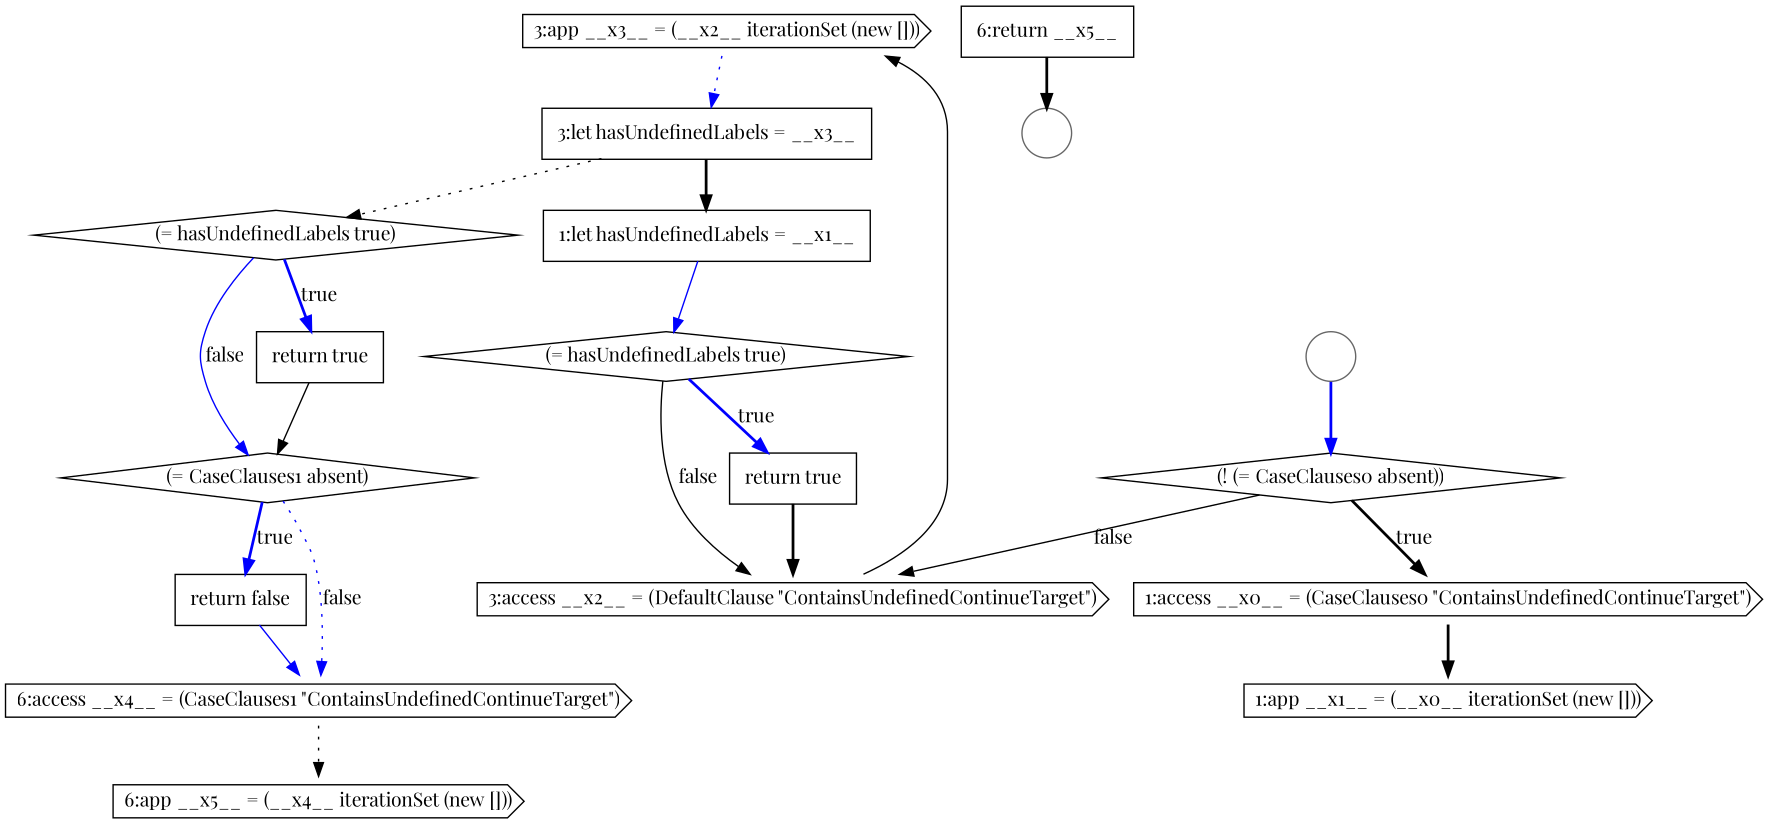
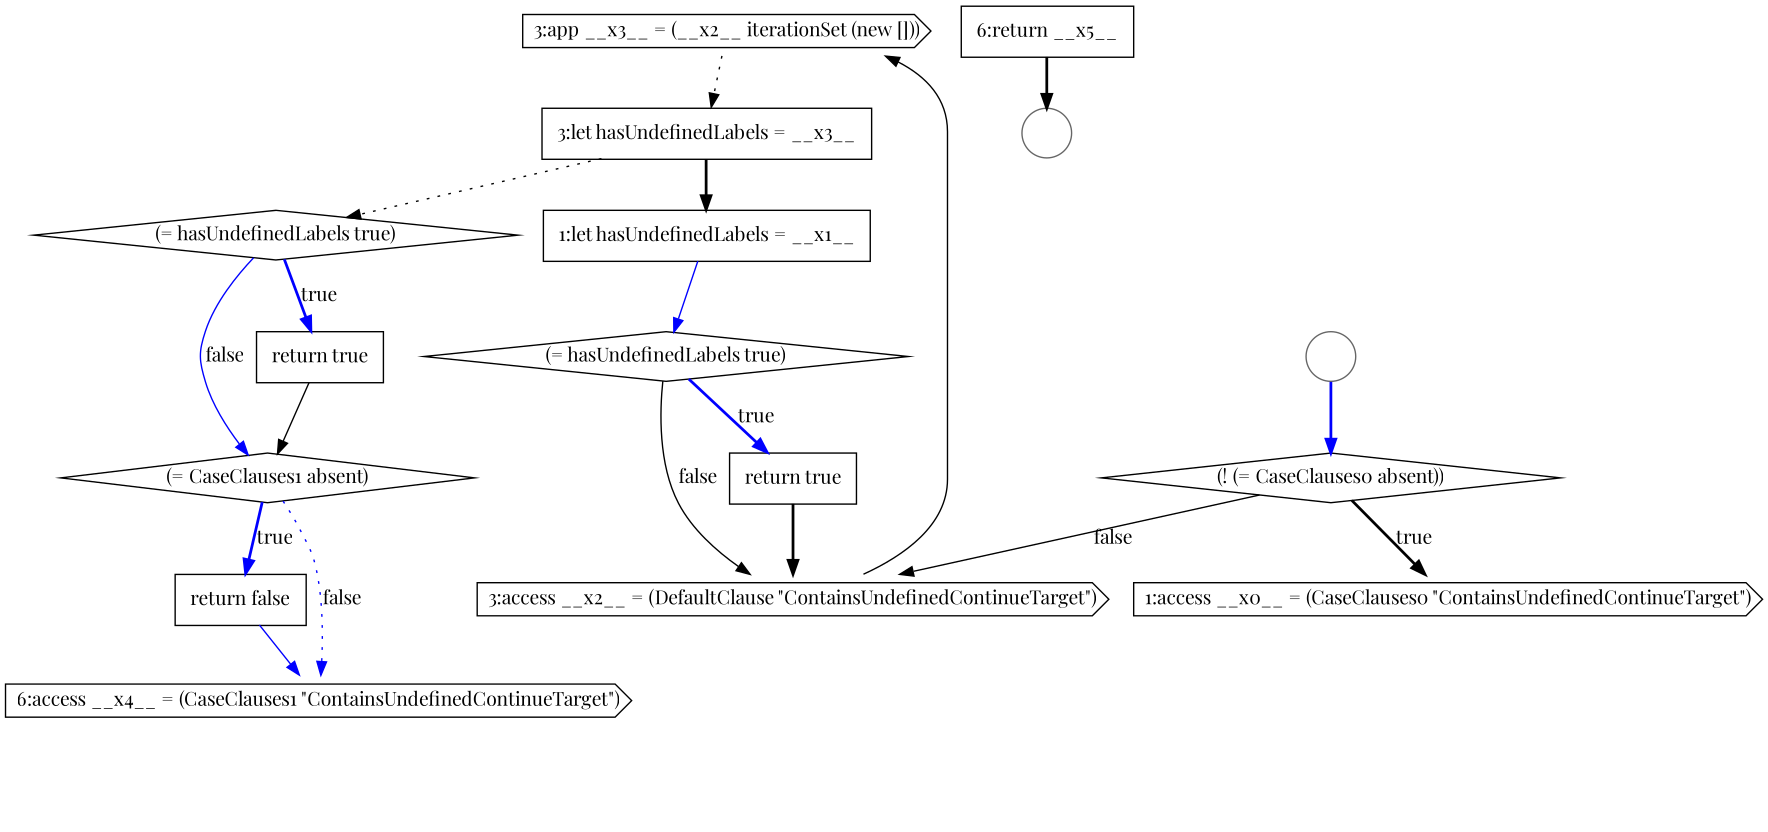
edge "3:app __x3__ = (__x2__ iterationSet (new []))" -> "3:let hasUndefinedLabels = __x3__": color blue -> black
node "1:app __x1__ = (__x0__ iterationSet (new []))": removed
node "6:app __x5__ = (__x4__ iterationSet (new []))": removed
